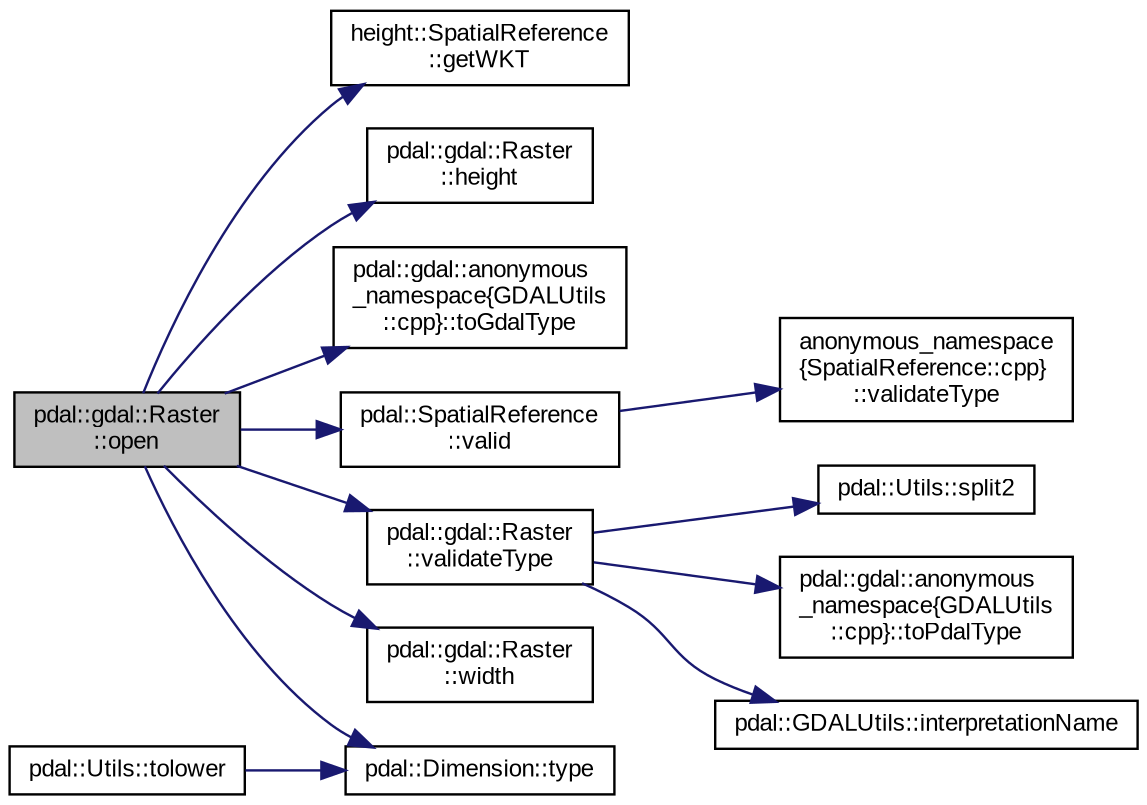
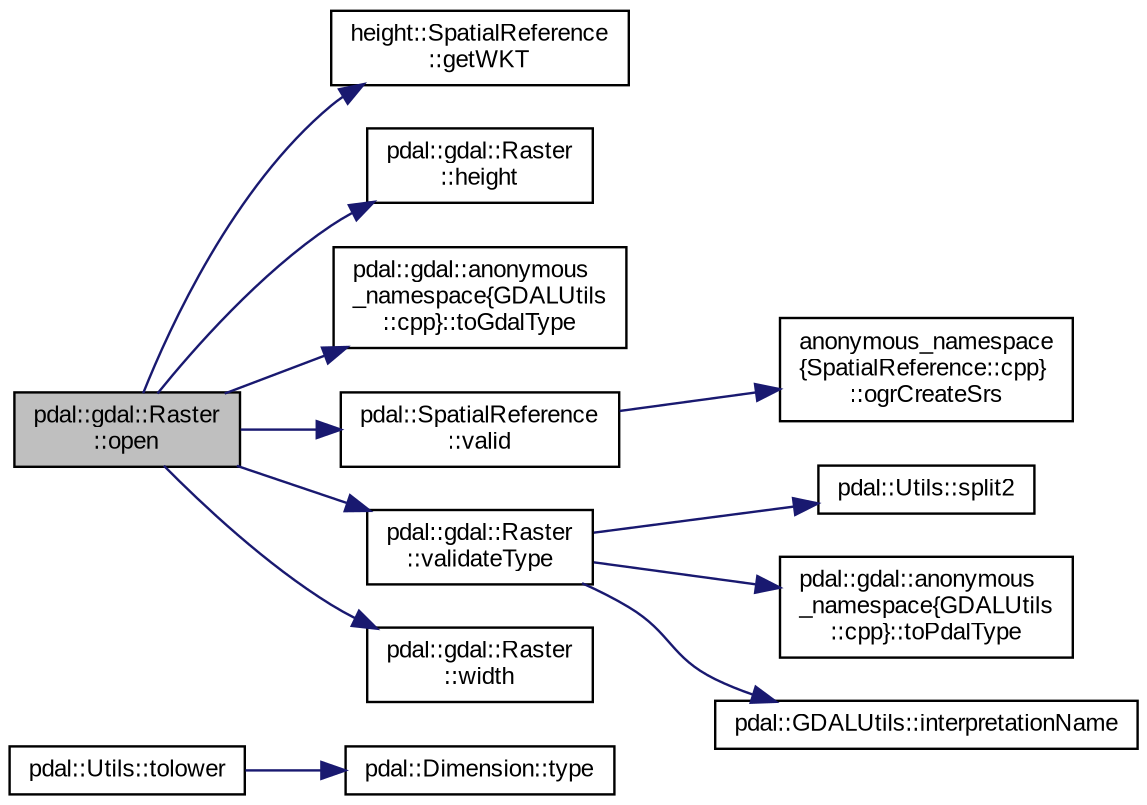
node "anonymous_namespace {SpatialReference::cpp} ::validateType": label "anonymous_namespace {SpatialReference::cpp} ::validateType" -> "anonymous_namespace {SpatialReference::cpp} ::ogrCreateSrs"
edge "pdal::gdal::Raster ::open" -> "pdal::Dimension::type": removed
